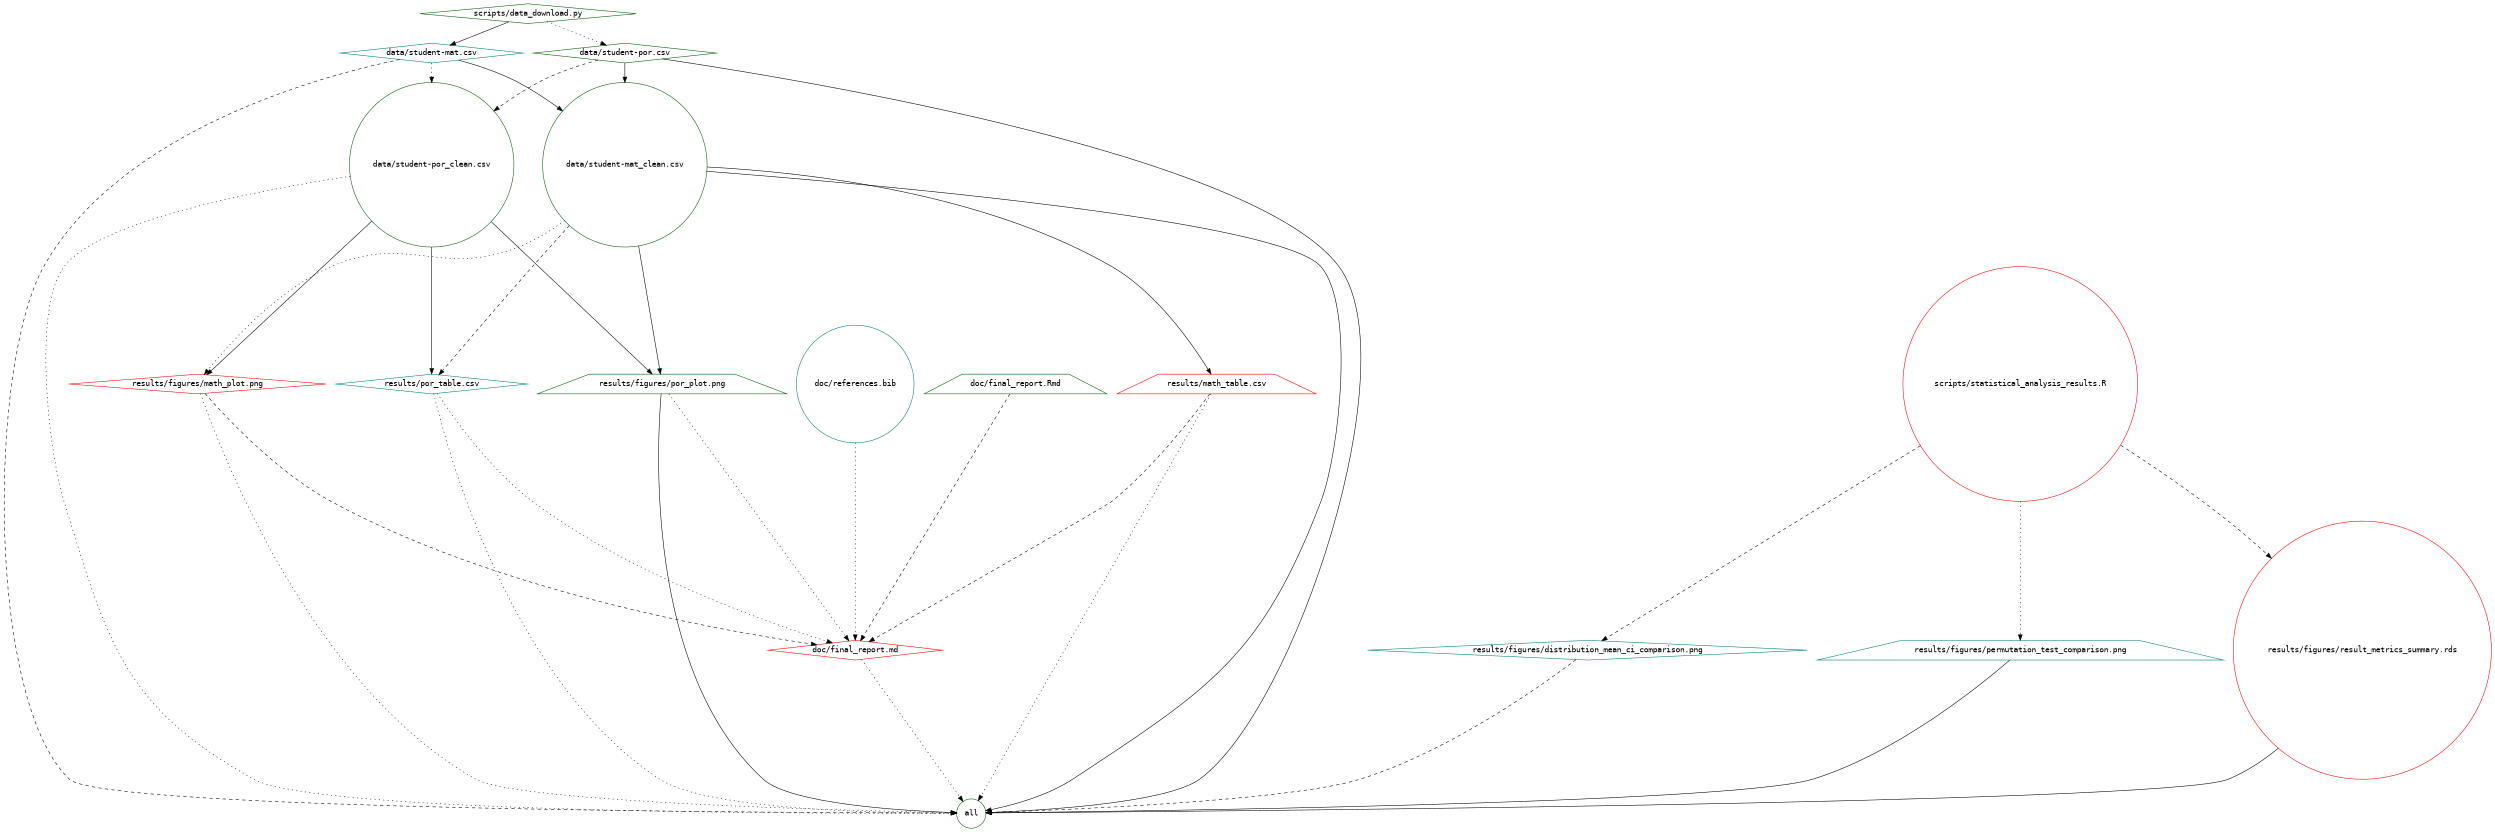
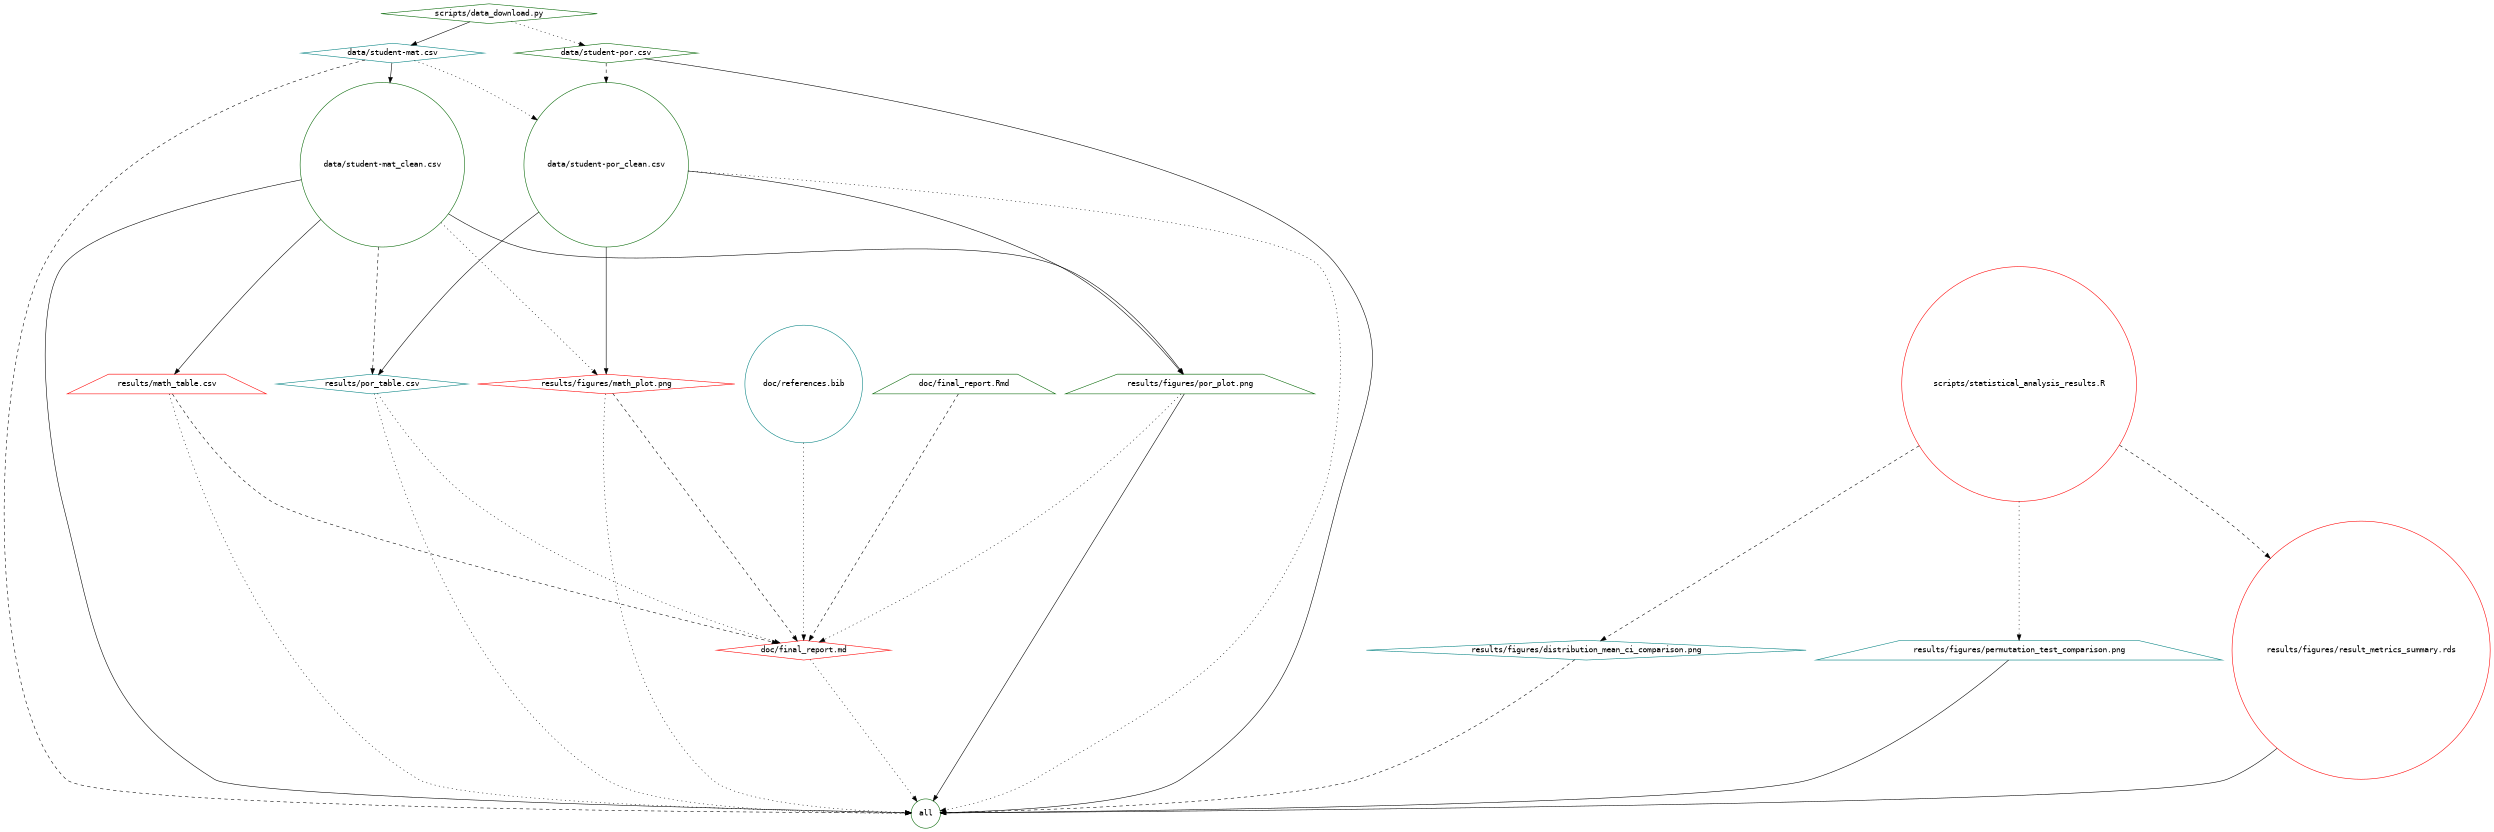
edge "data/student-por.csv" -> "data/student-mat_clean.csv": removed
